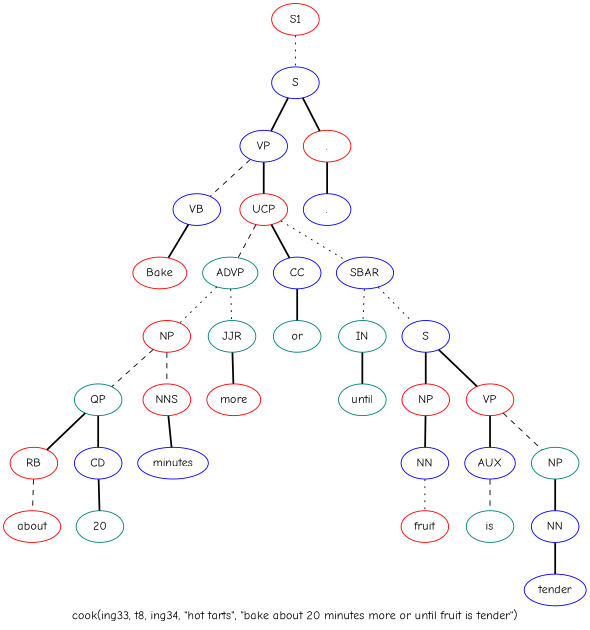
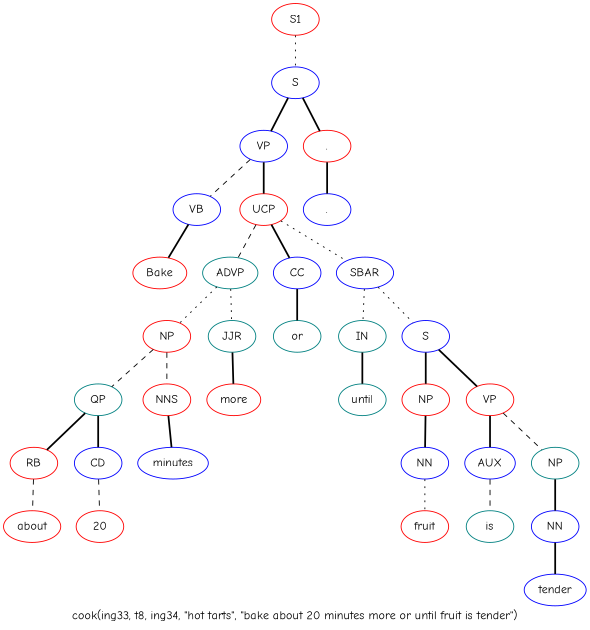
edge "CD" -- "20": style bold -> dashed
node "20": color teal -> red
